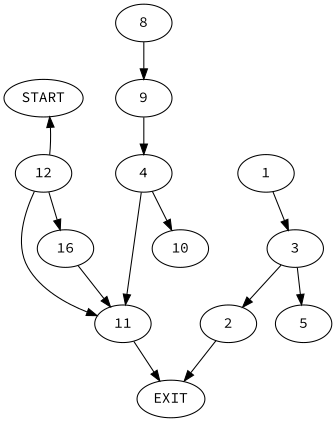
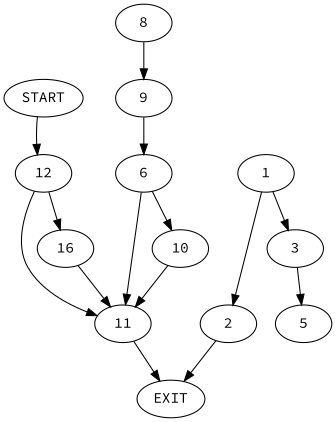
edge "12" -> "START": reversed
node "4": label "4" -> "6"
edge "10" -> "11": added
edge "3" -> "2": now "1" -> "2"
